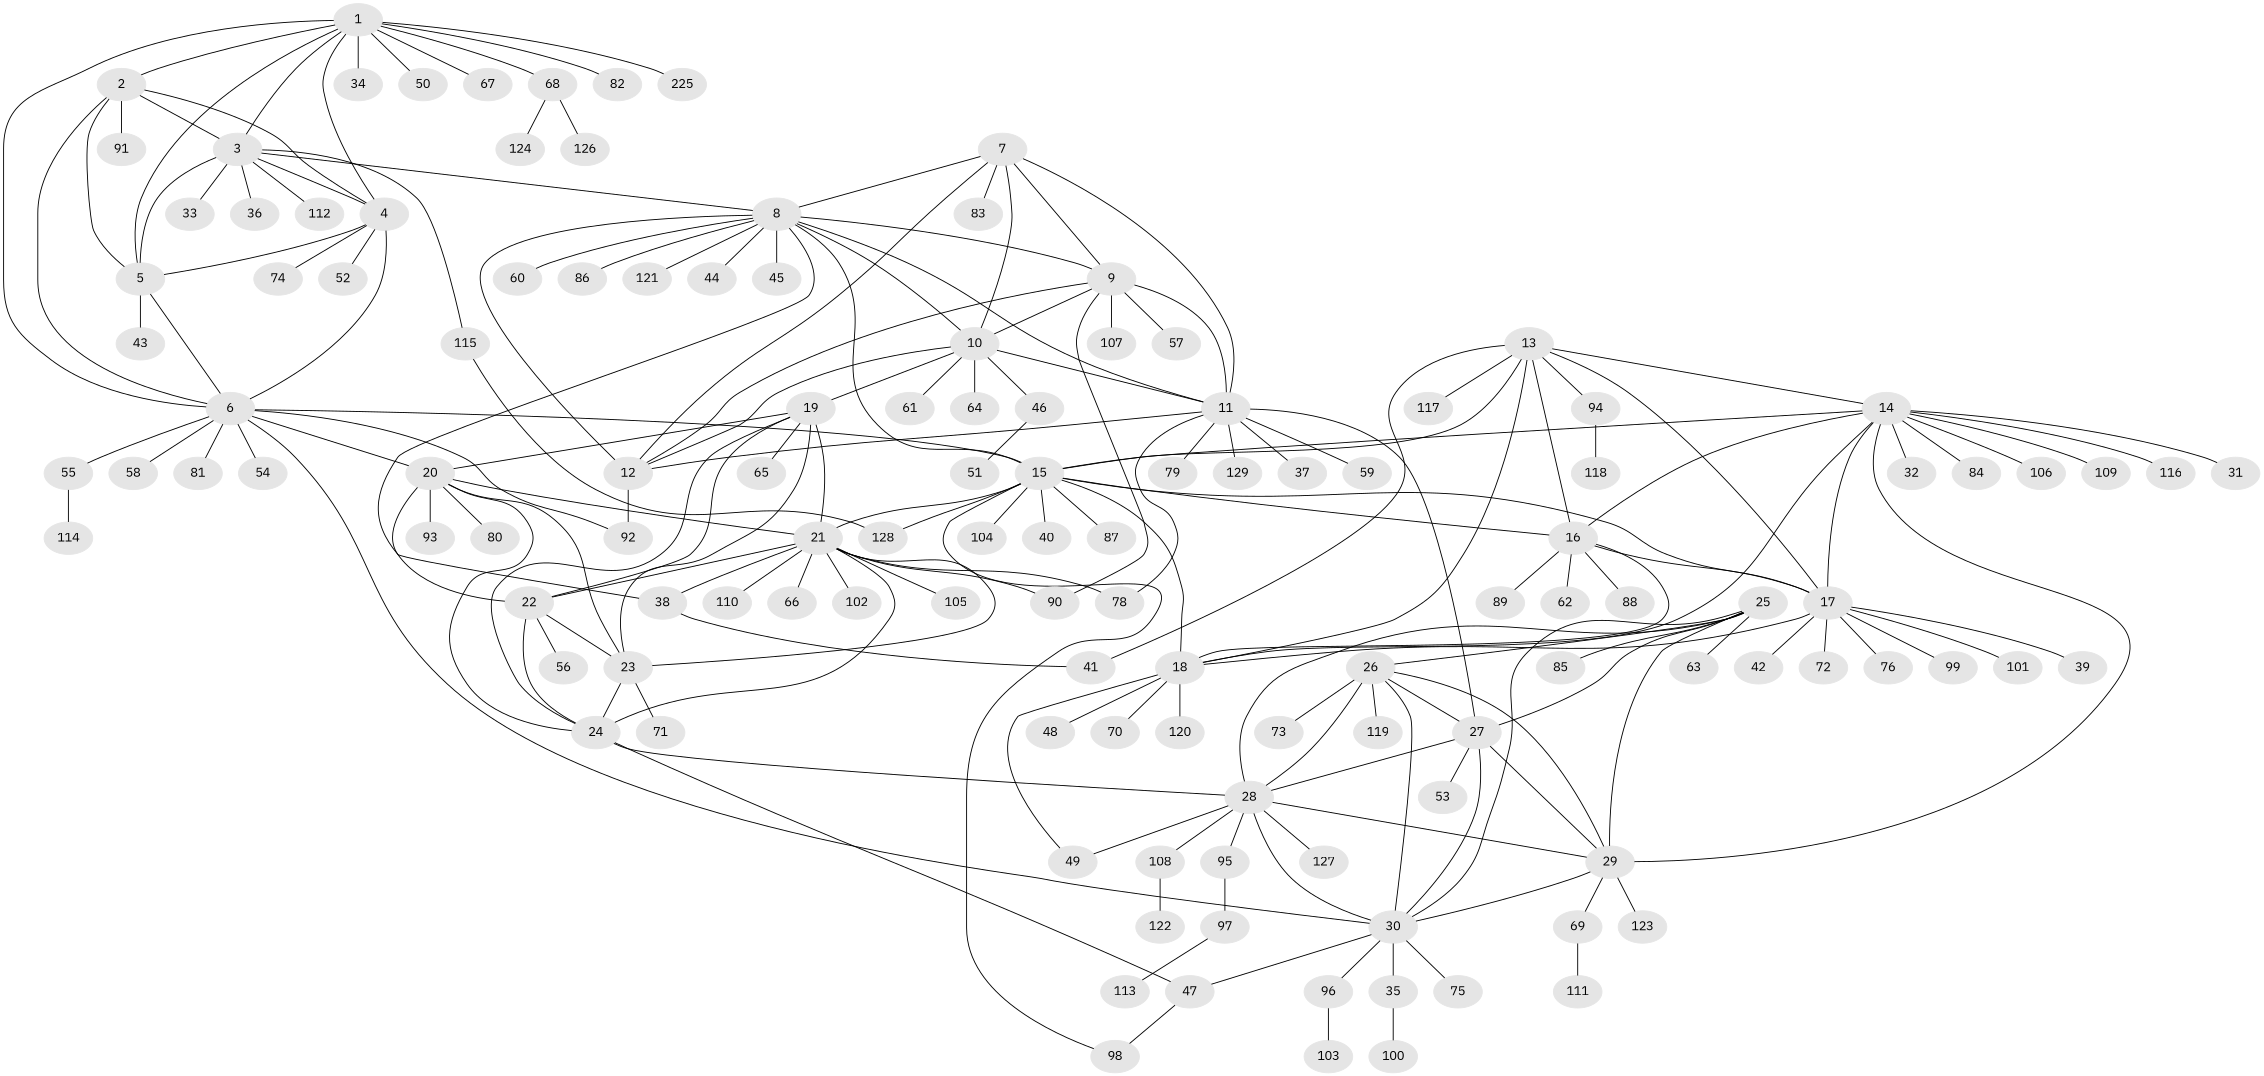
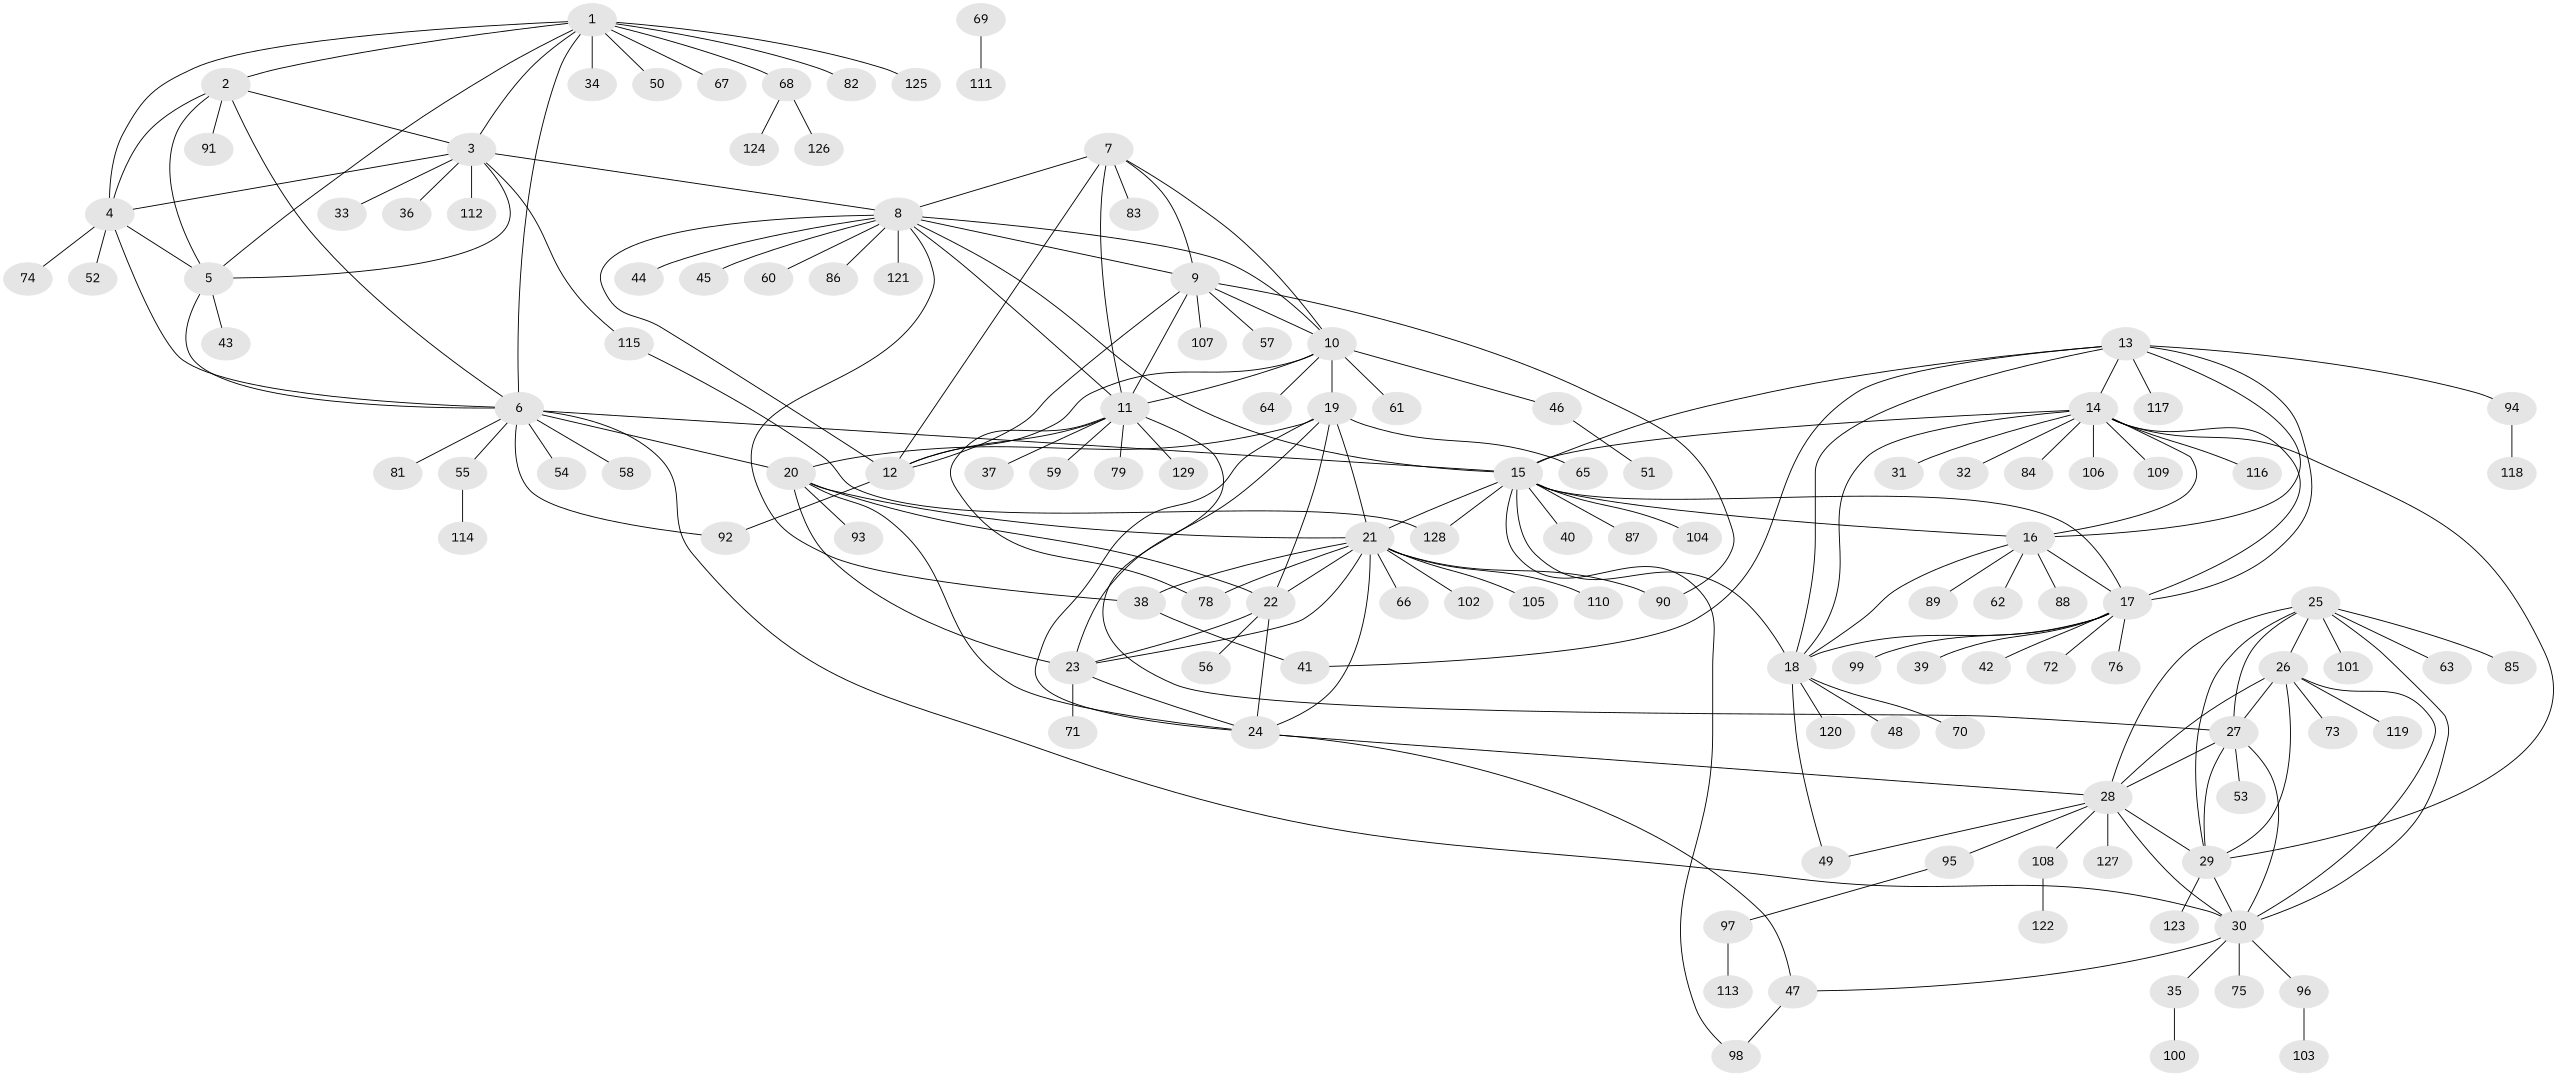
node "225": label "225" -> "125"
node "80": removed
edge "17" -- "101": now "25" -- "101"
edge "29" -- "69": removed
